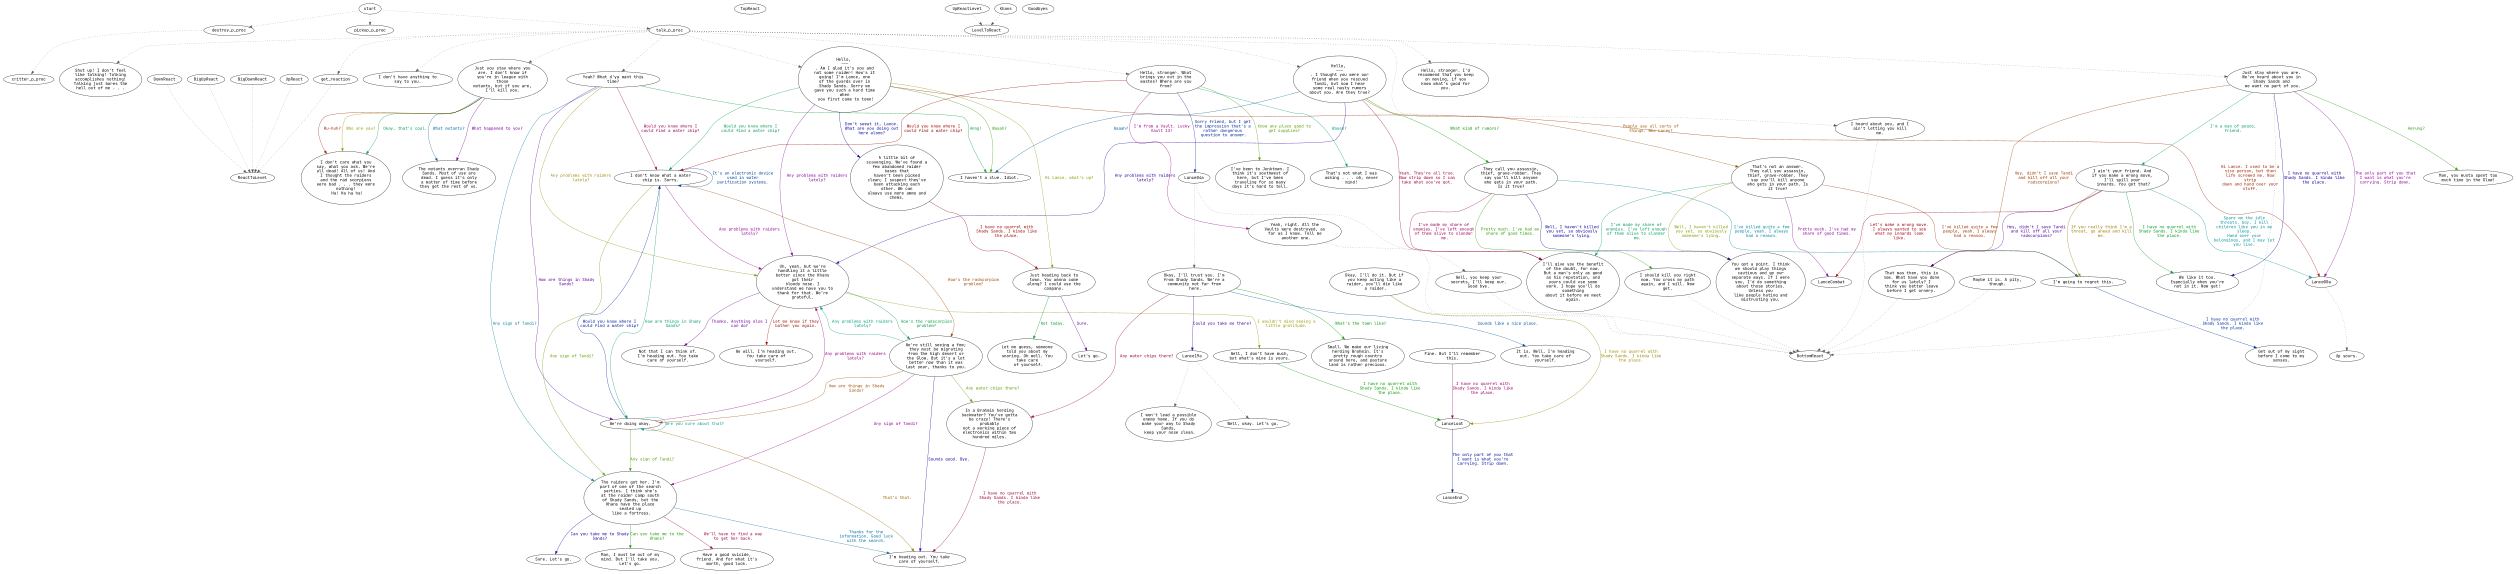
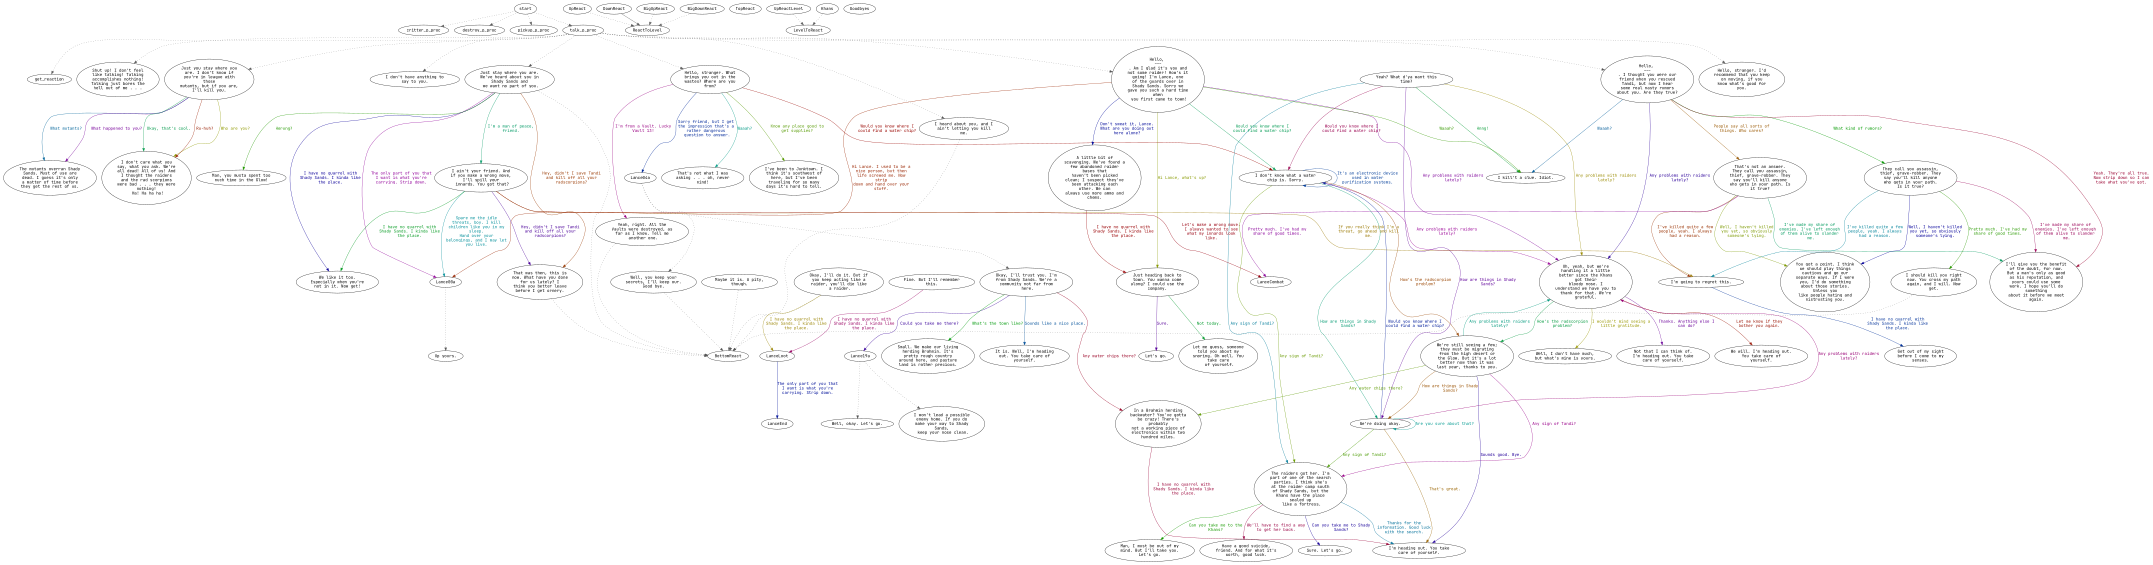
edge "destroy_p_proc" -> "critter_p_proc": now "start" -> "critter_p_proc"
edge "talk_p_proc" -> "Yeah? What d'ya want this time?": removed
edge "get_reaction" -> "ReactToLevel": removed
edge "DownReact" -> "ReactToLevel": style dotted -> solid
node "I haven't a clue. Idiot.": label "I haven't a clue. Idiot." -> "I kill't a clue. Idiot."
edge "Well, I don't have much, but what's mine is yours." -> "LanceLoot": removed, label "I have no quarrel with Shady Sands. I kinda like the place."
edge "We're doing okay." -> "I'm heading out. You take care of yourself.": label "That's that." -> "That's great."
